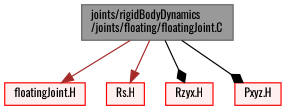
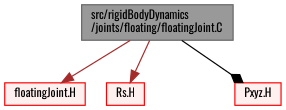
node "joints/rigidBodyDynamics /joints/floating/floatingJoint.C": label "joints/rigidBodyDynamics /joints/floating/floatingJoint.C" -> "src/rigidBodyDynamics /joints/floating/floatingJoint.C"
node "Rzyx.H": removed
